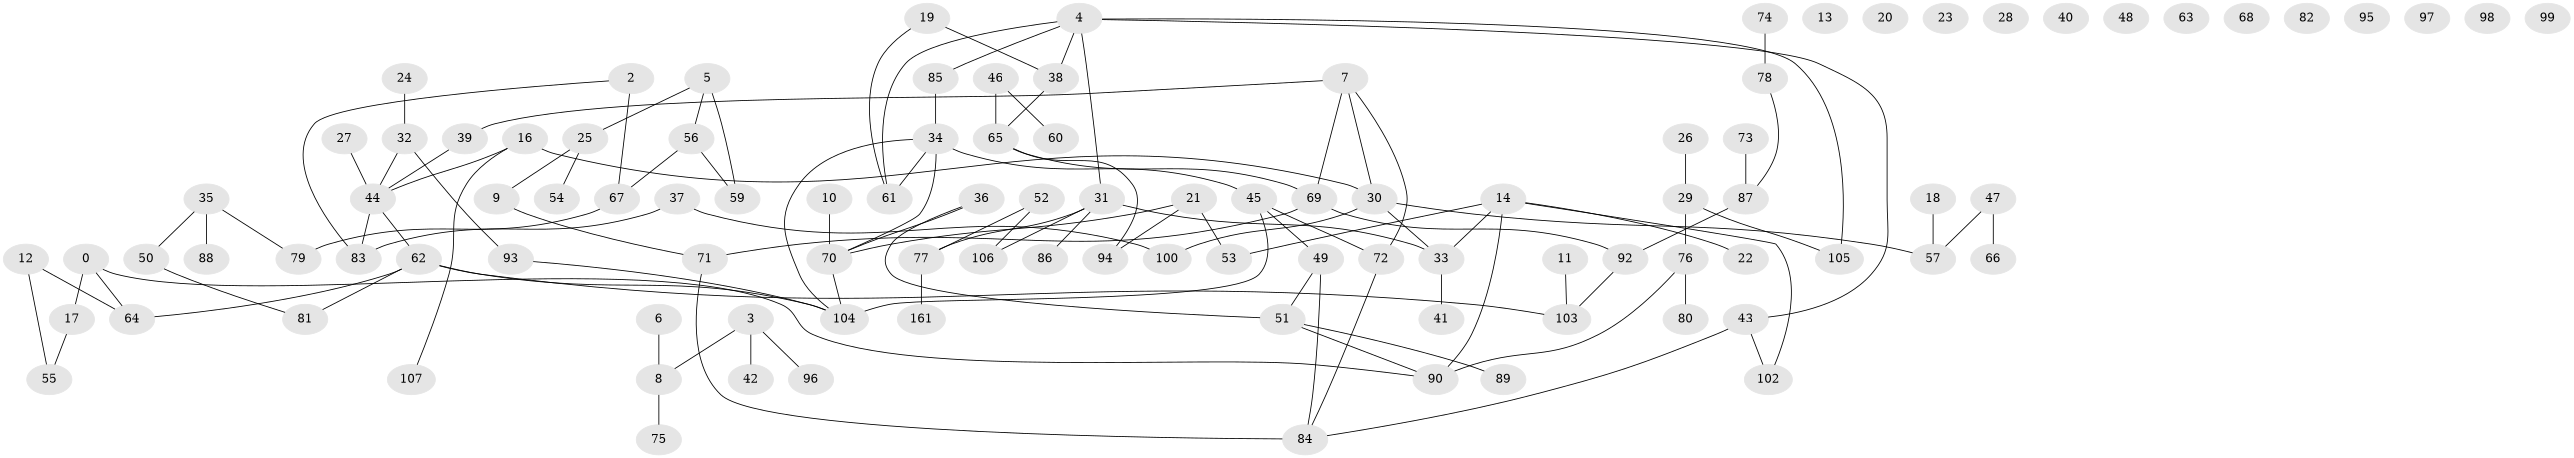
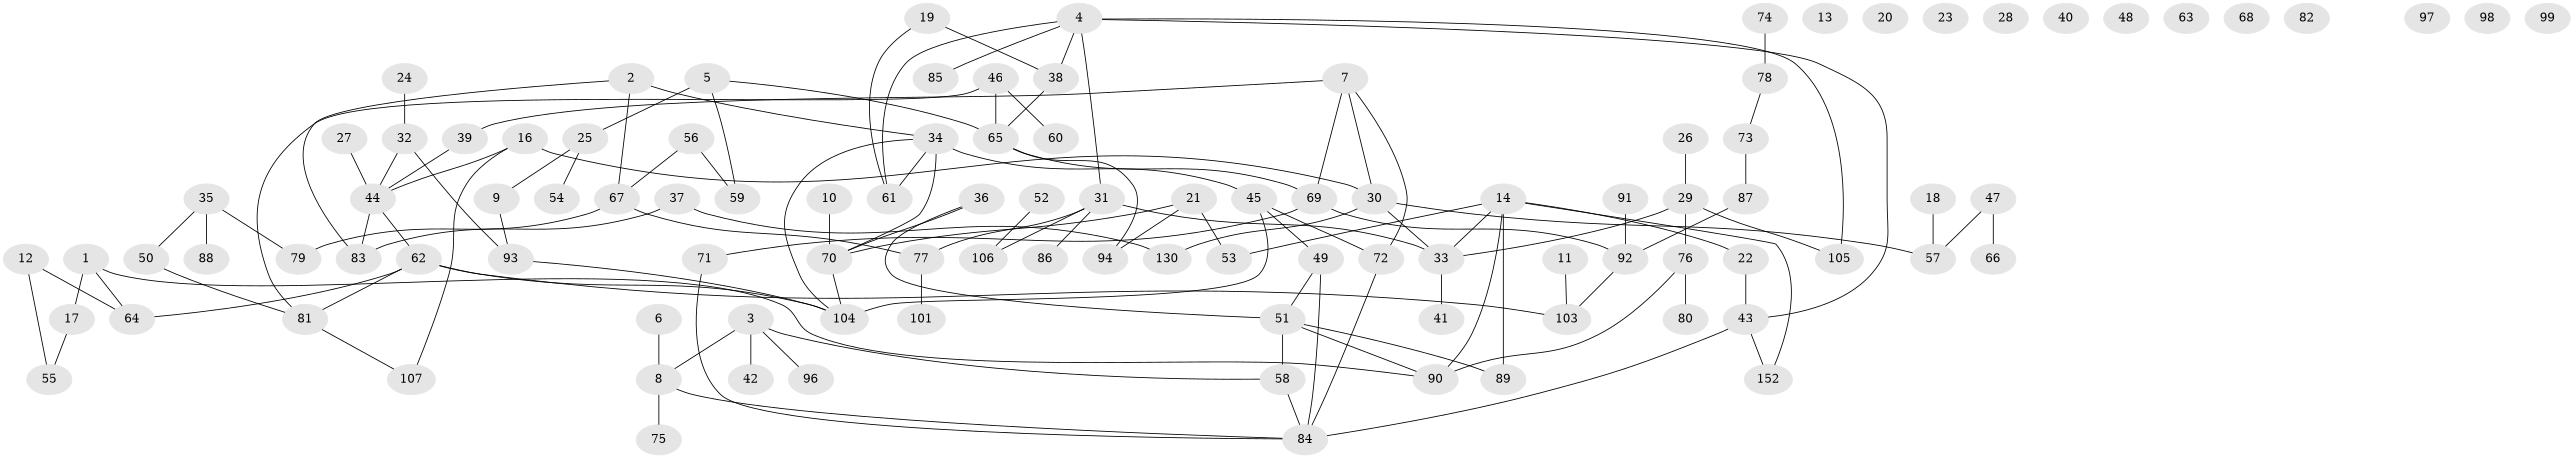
node "95": removed
edge "46" -- "81": added
edge "5" -- "56": now "5" -- "65"
edge "85" -- "34": now "2" -- "34"
edge "78" -- "87": now "78" -- "73"
node "91": added
edge "52" -- "77": now "67" -- "77"
edge "29" -- "33": added
edge "9" -- "71": now "9" -- "93"
node "0": label "0" -> "1"
node "100": label "100" -> "130"
edge "14" -- "89": added
edge "22" -- "43": added
node "161": label "161" -> "101"
edge "81" -- "107": added
node "58": added
node "102": label "102" -> "152"
edge "8" -- "84": added
